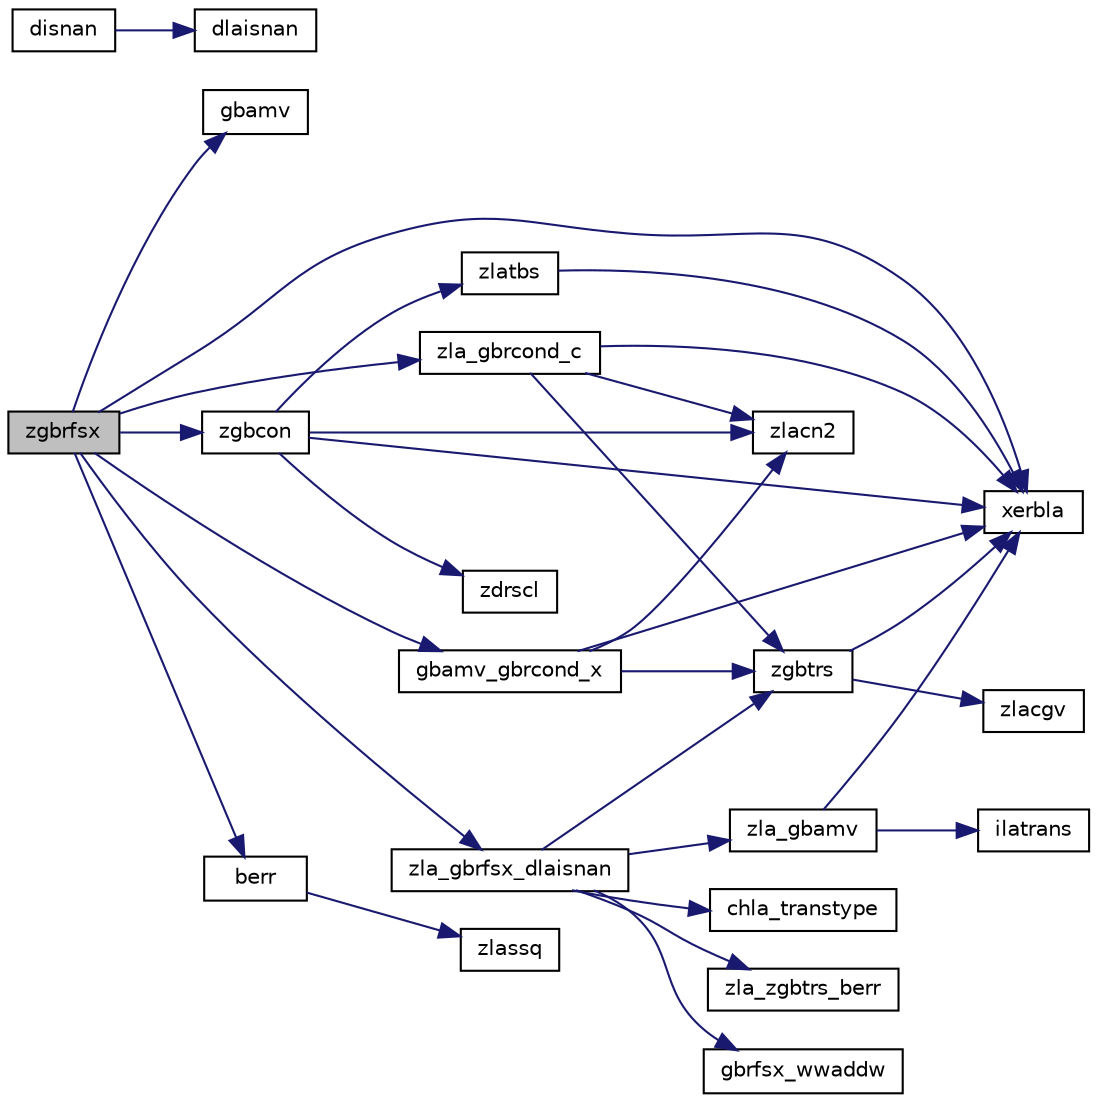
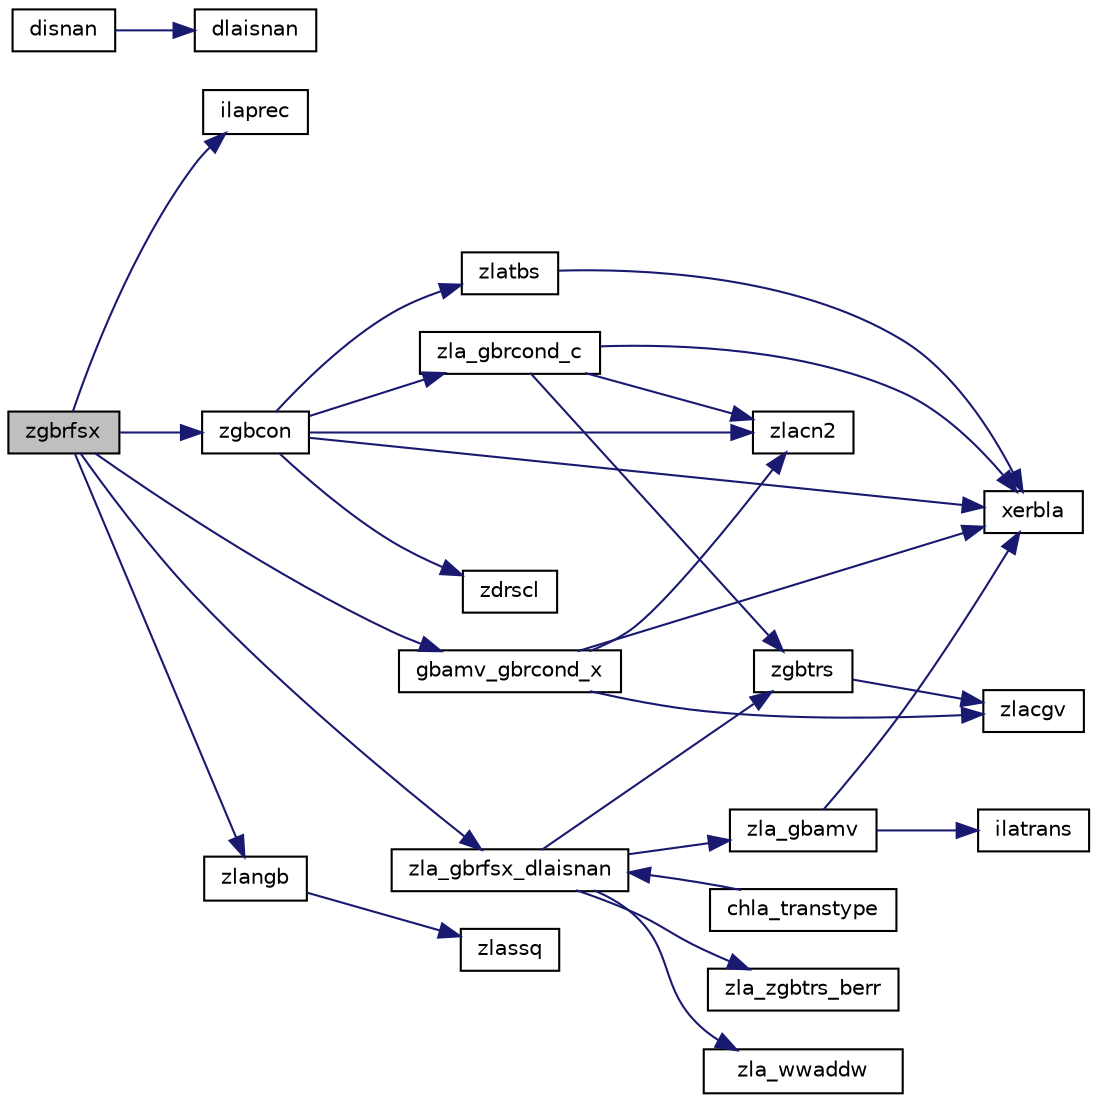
node "gbamv": label "gbamv" -> "ilaprec"
edge "zgbrfsx" -> "xerbla": removed
edge "zgbrfsx" -> "zla_gbrcond_c": now "zgbcon" -> "zla_gbrcond_c"
edge "zgbtrs" -> "xerbla": removed
edge "gbamv_gbrcond_x" -> "zgbtrs": now "gbamv_gbrcond_x" -> "zlacgv"
node "berr": label "berr" -> "zlangb"
edge "zla_gbrfsx_dlaisnan" -> "chla_transtype": reversed
node "gbrfsx_wwaddw": label "gbrfsx_wwaddw" -> "zla_wwaddw"
